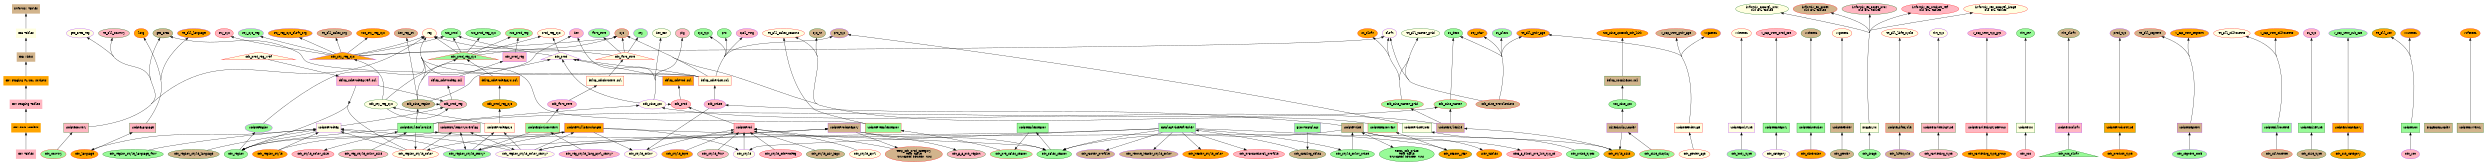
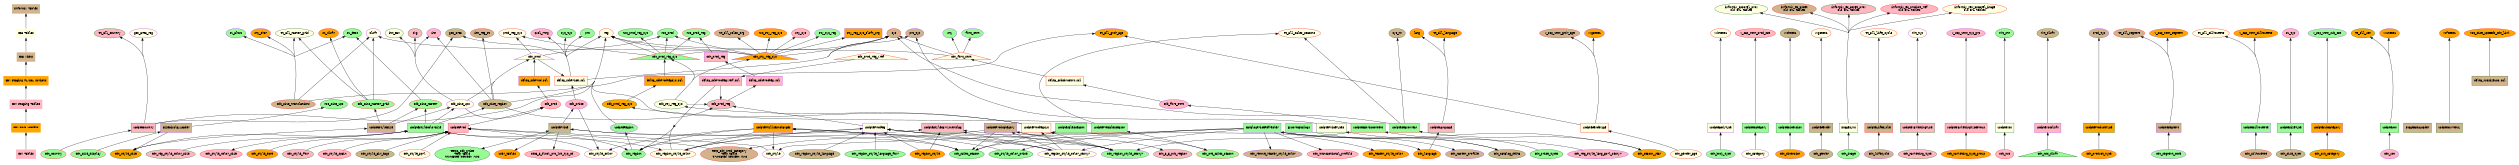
node "sty_reg_cyc_clsfn_org": shape ellipse -> box
edge "delta_cdbPrice.sql" -> "cdm_prod": reversed
edge "nsc_size_upc" -> "delta_nscSizeUpc.sql": removed
node "cdm_style_cdbProdReg": label "cdm_style_cdbProdReg" -> "cdm_style_spain"
